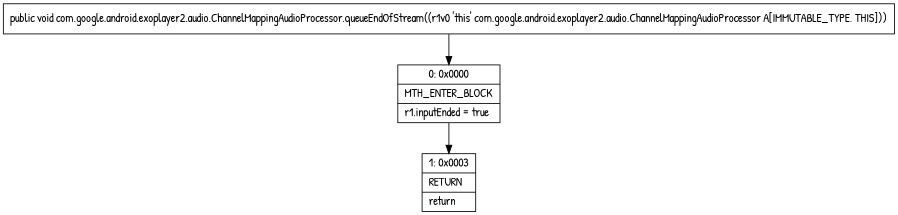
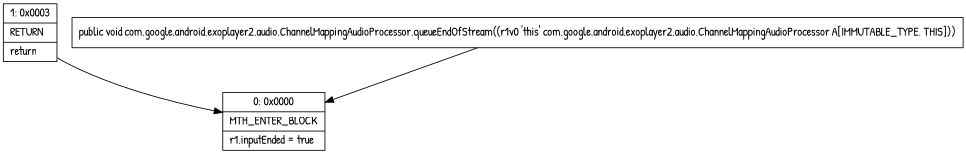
edge "0: 0x0000" -> "1: 0x0003": reversed
